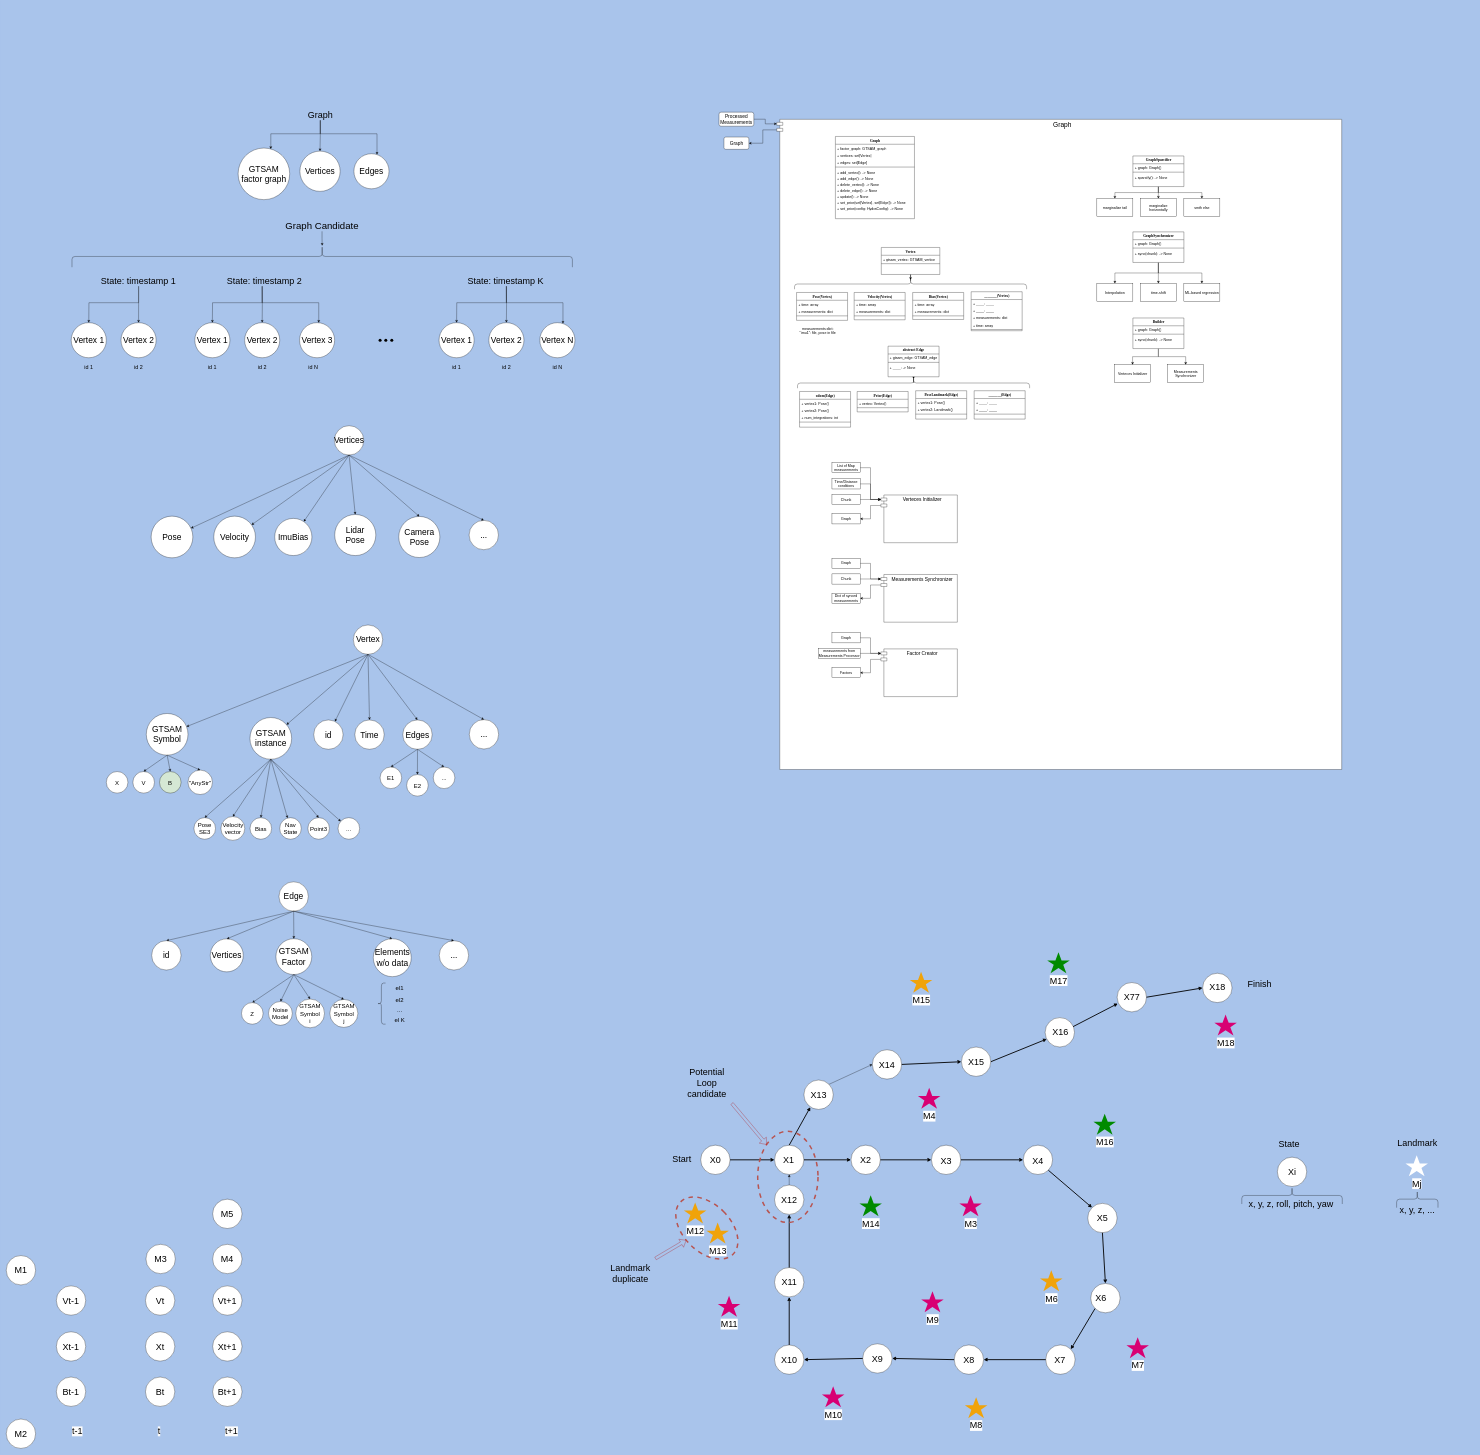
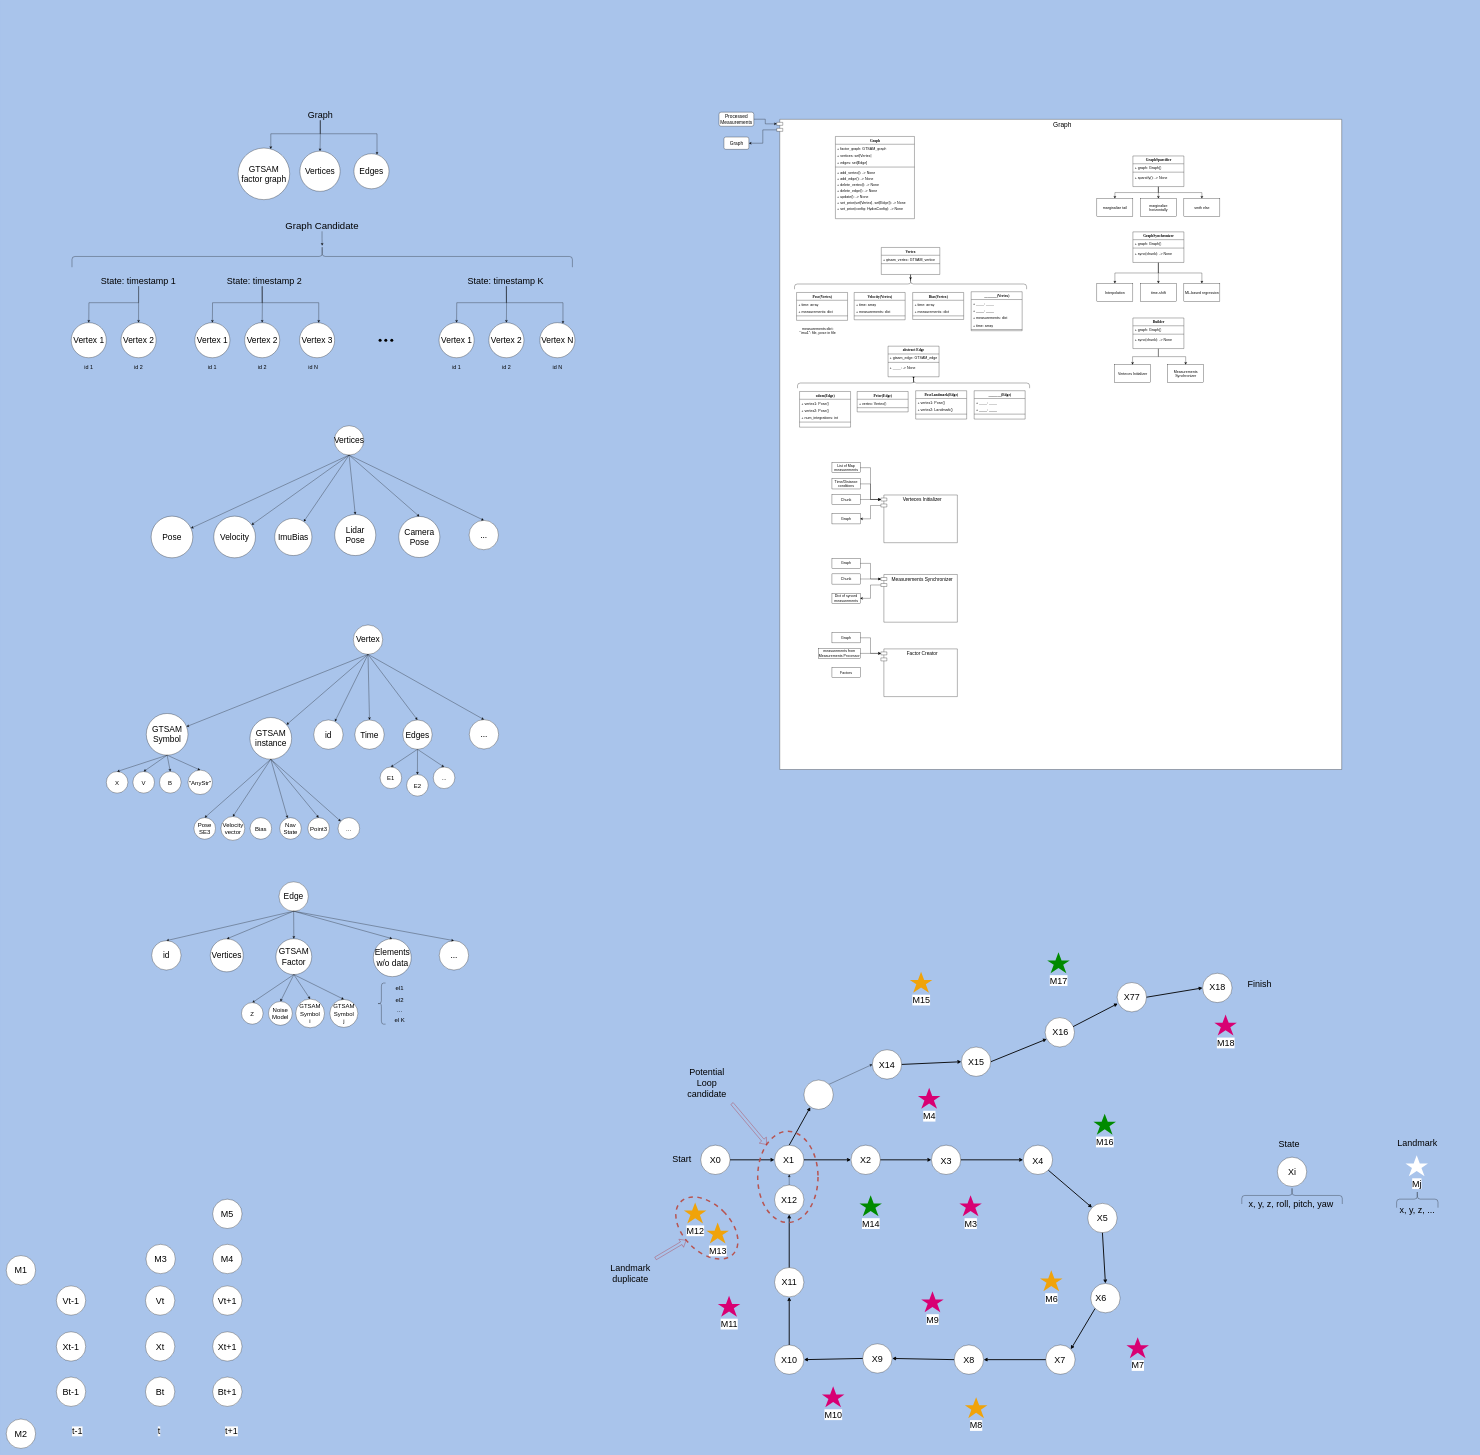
edge "Factor Creator" -> "Factors": removed
edge "GTSAM Symbol" -> "X": added
node "B": fillcolor #d5e8d4 -> #ffffff
edge "GTSAM instance" -> "Bias": removed
node "X13": removed
